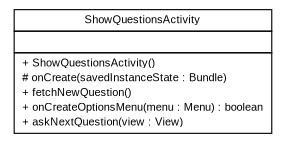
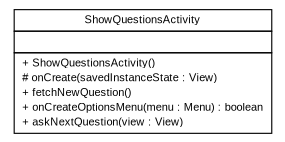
node "ShowQuestionsActivity": text "# onCreate(savedInstanceState : Bundle)" -> "# onCreate(savedInstanceState : View)"
